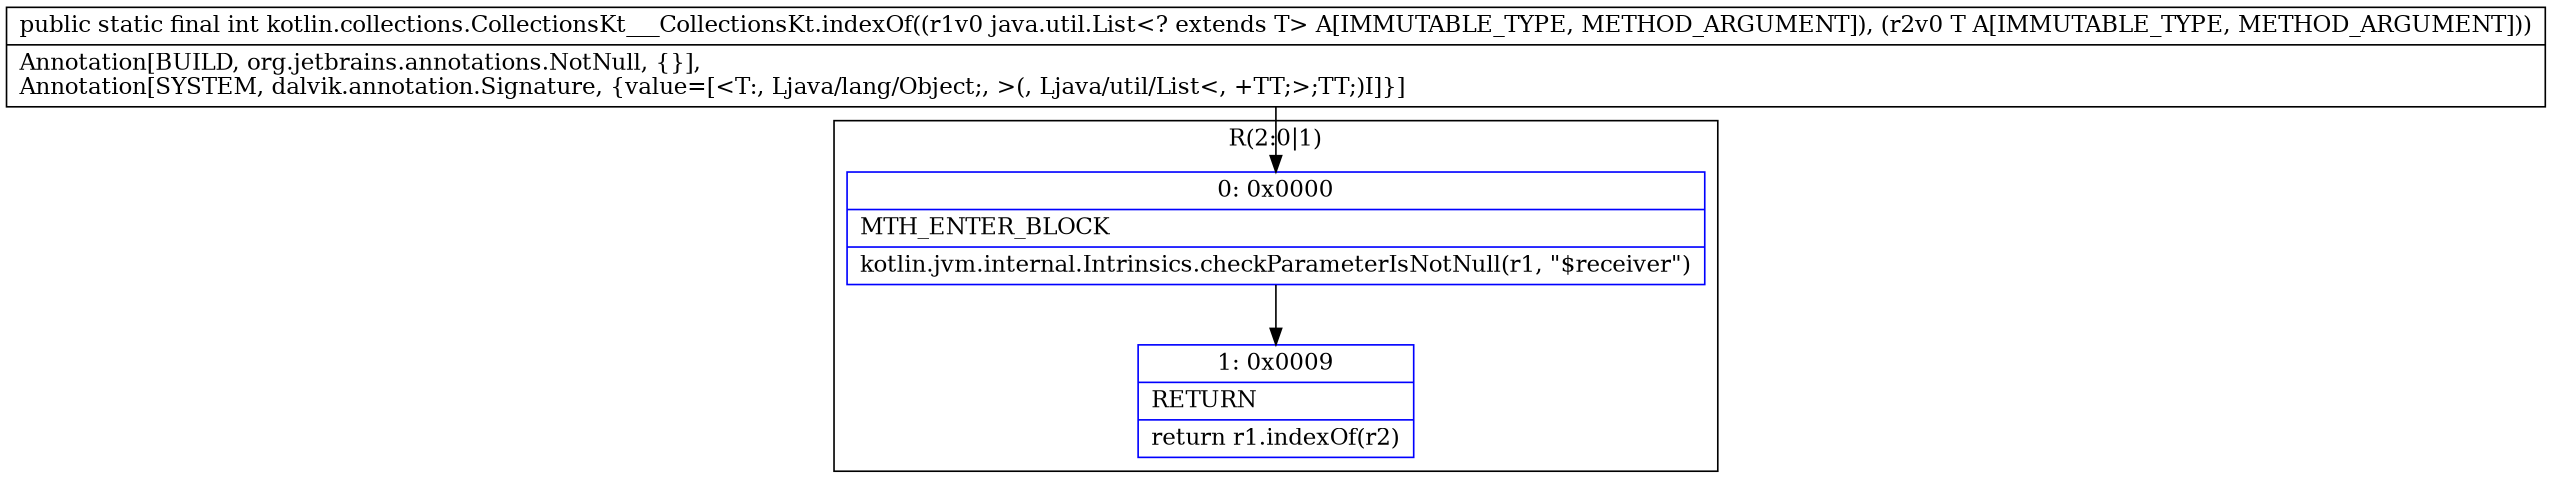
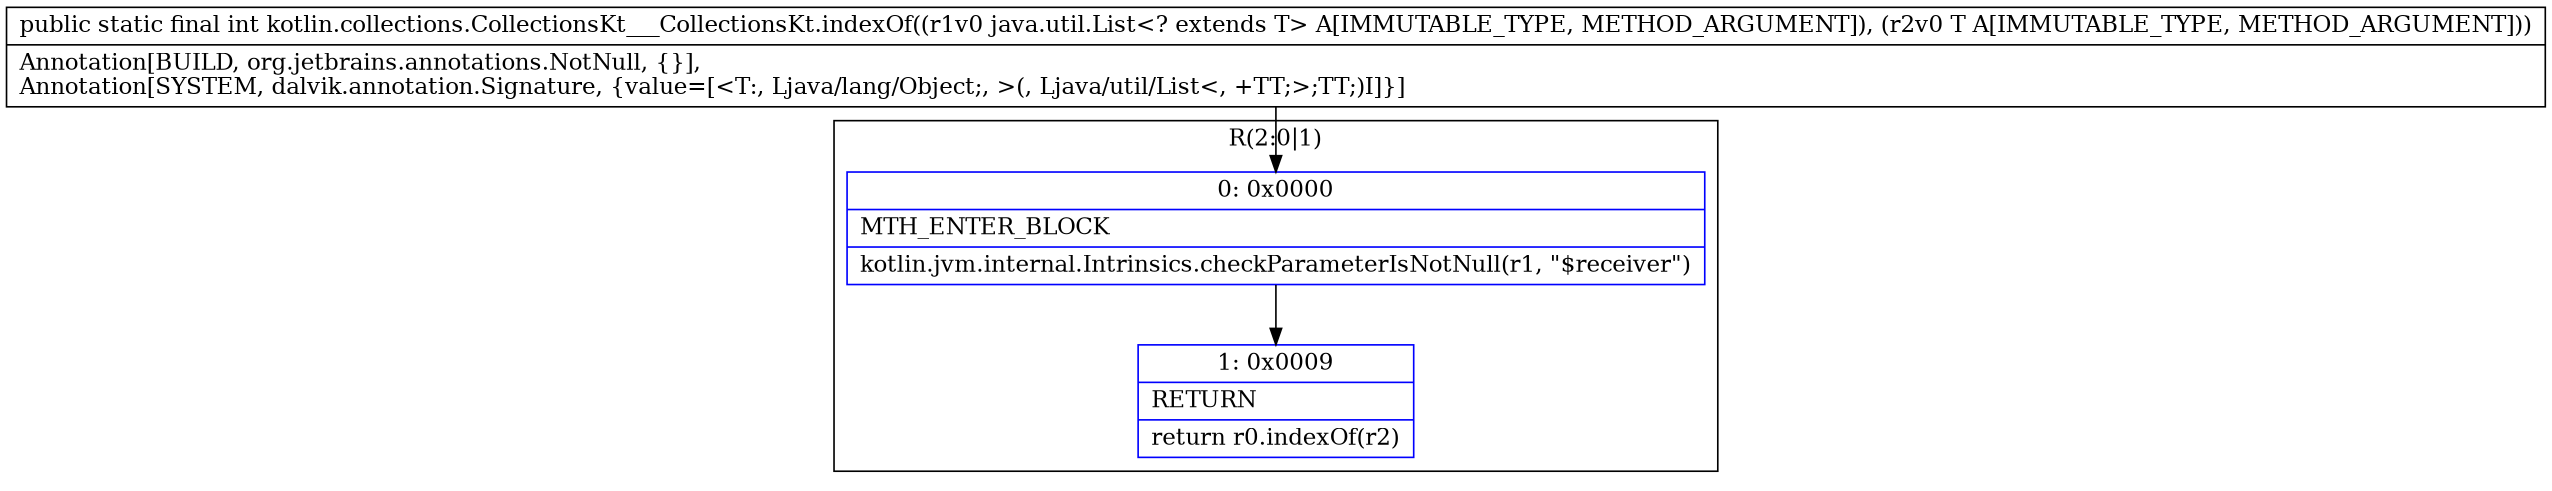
node "1: 0x0009": text "return r1.indexOf(r2)" -> "return r0.indexOf(r2)"
